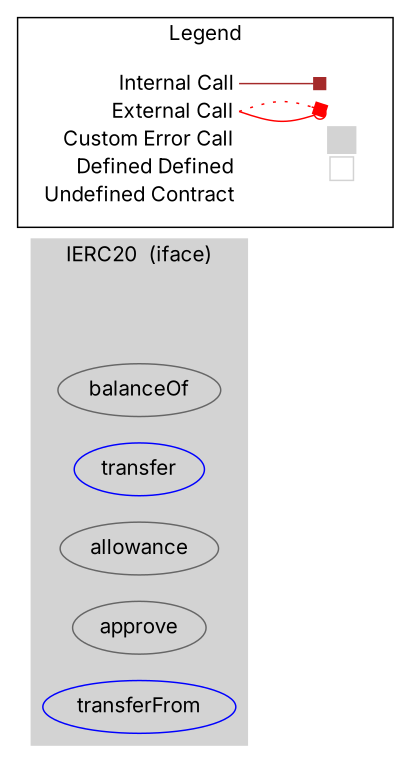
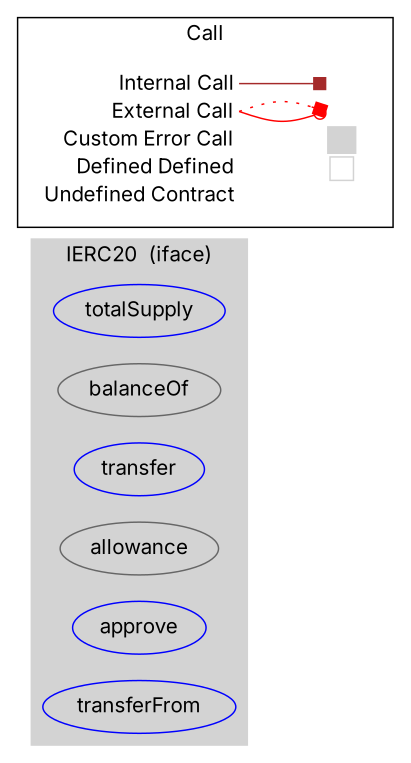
cluster "Legend": label "Legend" -> "Call"
node "totalSupply": added
node "approve": color gray40 -> blue
